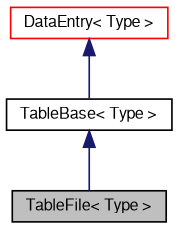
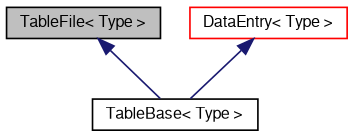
edge "TableFile< Type >" -> "TableBase< Type >": reversed
